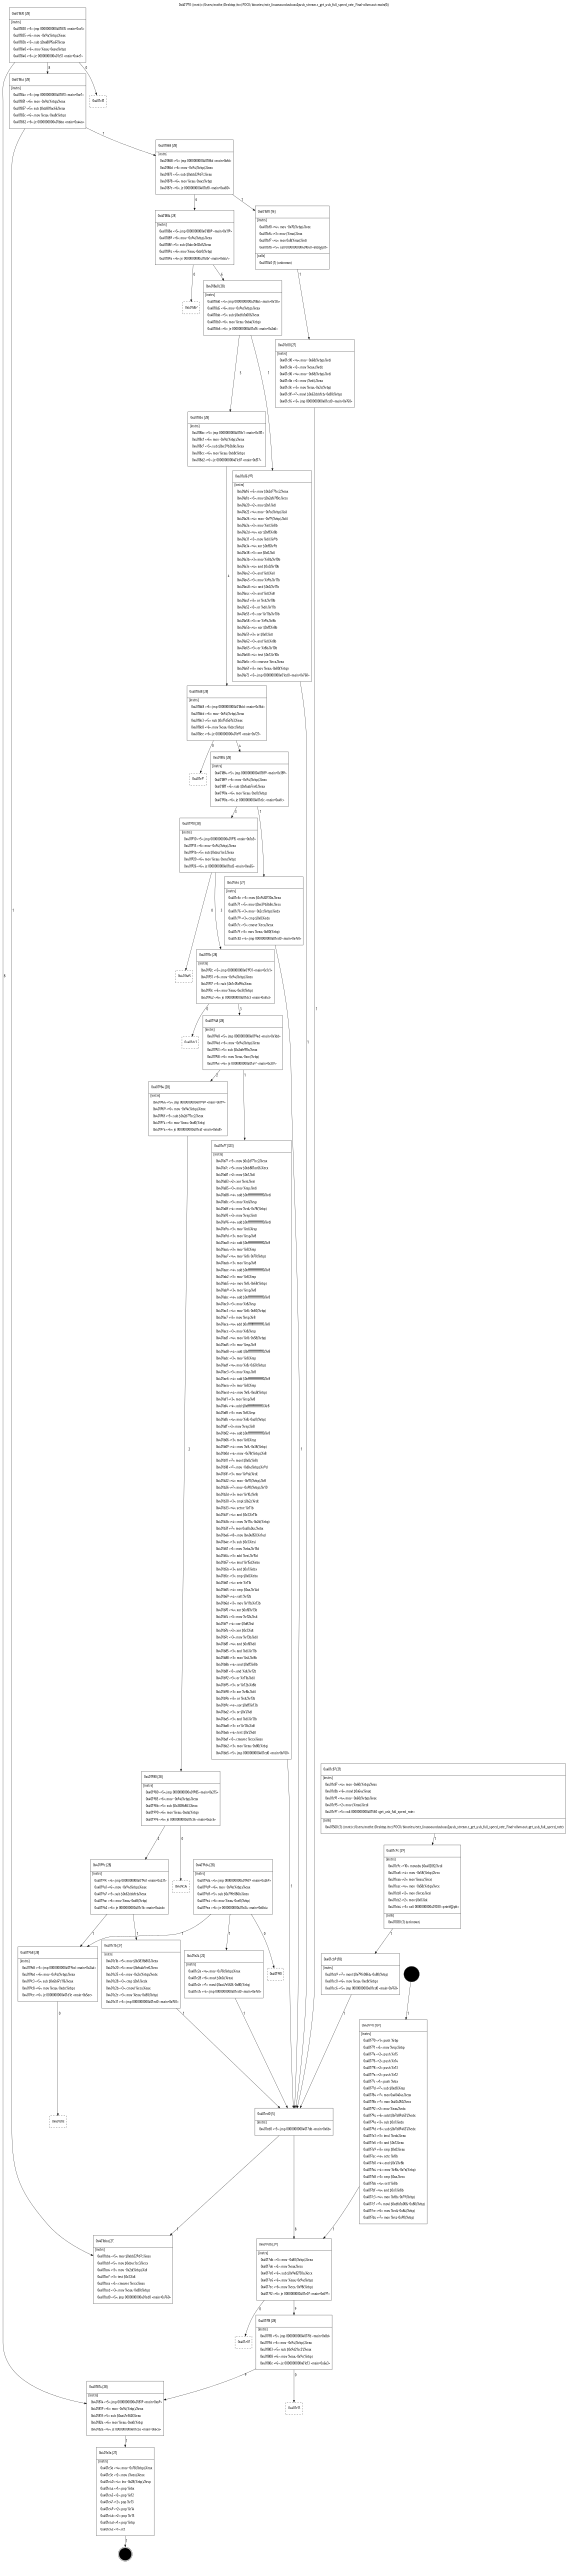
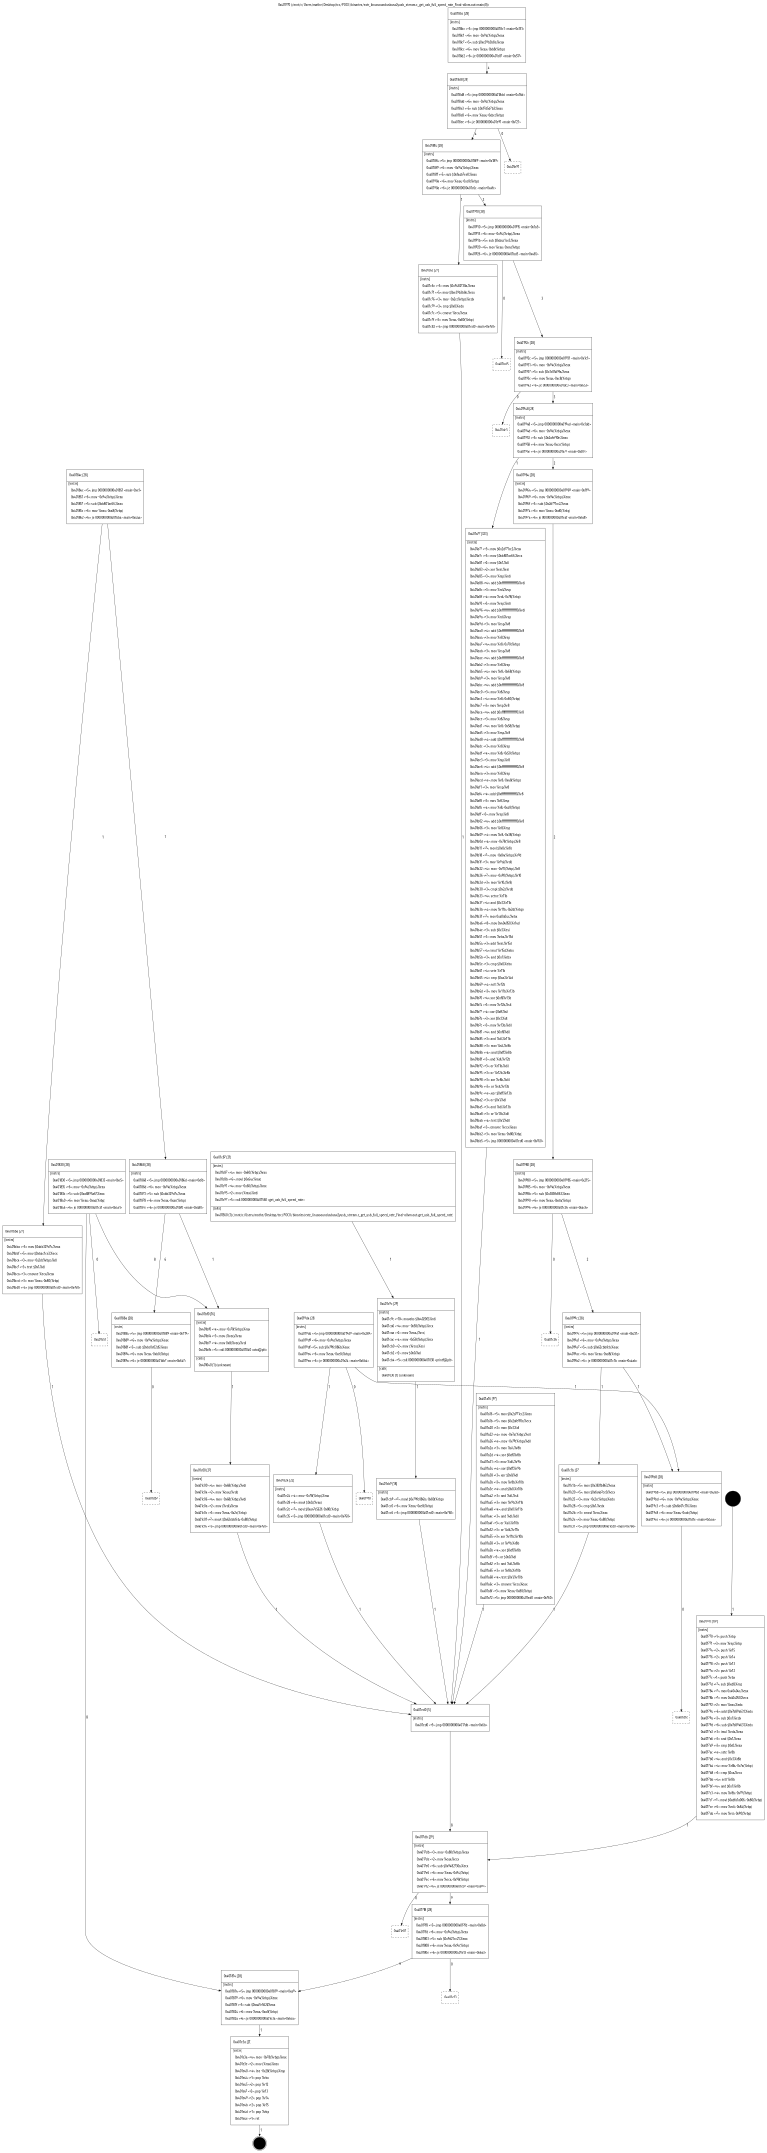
edge "0x401830 [28]" -> "0x40184c [28]": now "0x401830 [28]" -> "0x401bf0 [16]"
node "0x4018a0 [28]": removed
edge "0x401ed0 [5]" -> "0x401bba [27]": reversed
